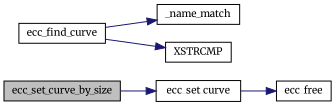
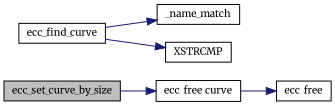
node "ecc_set_curve": label "ecc_set_curve" -> "ecc_free_curve"
